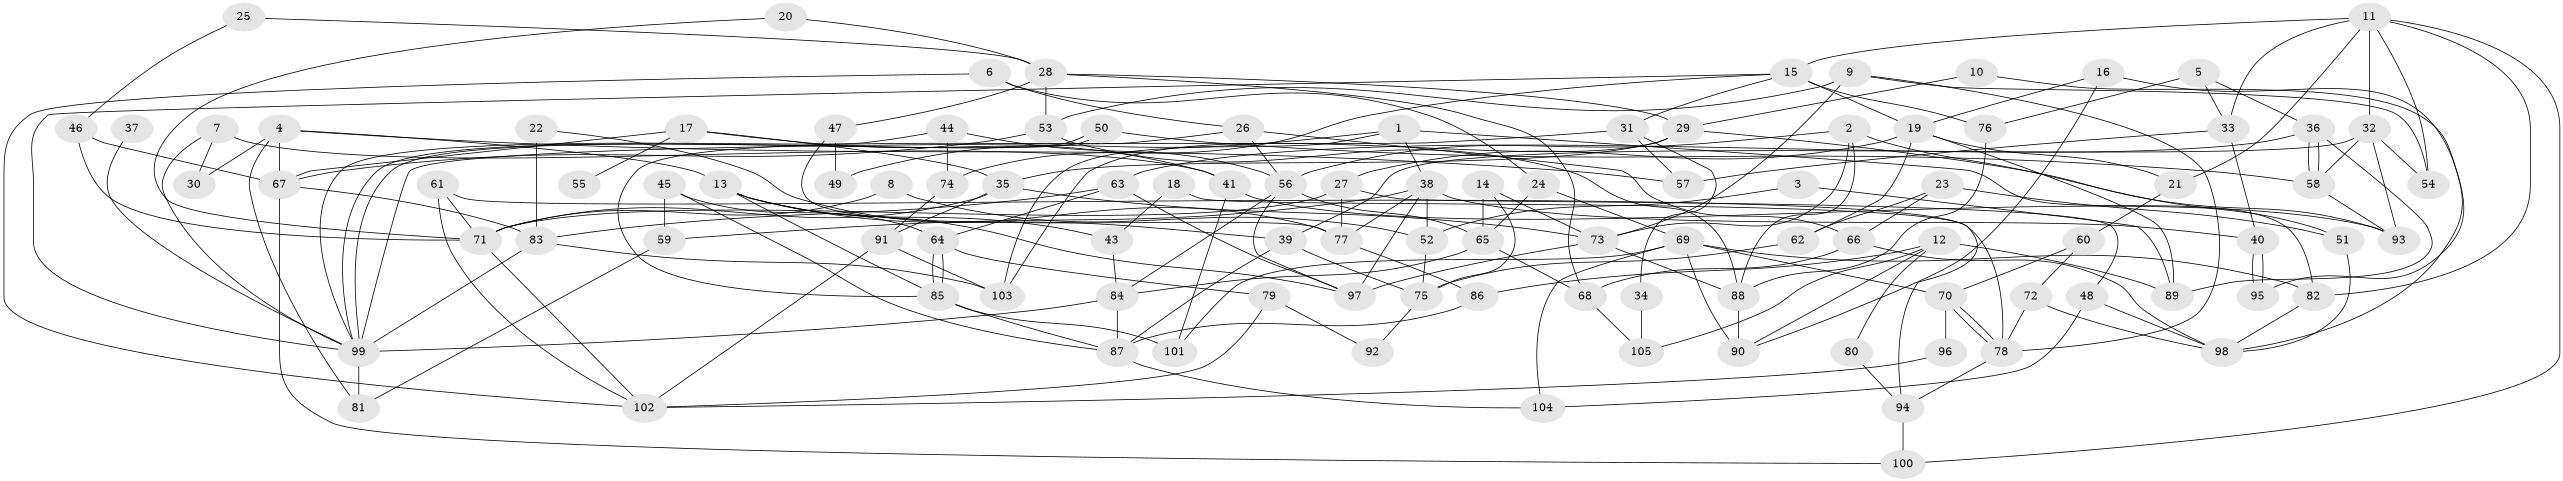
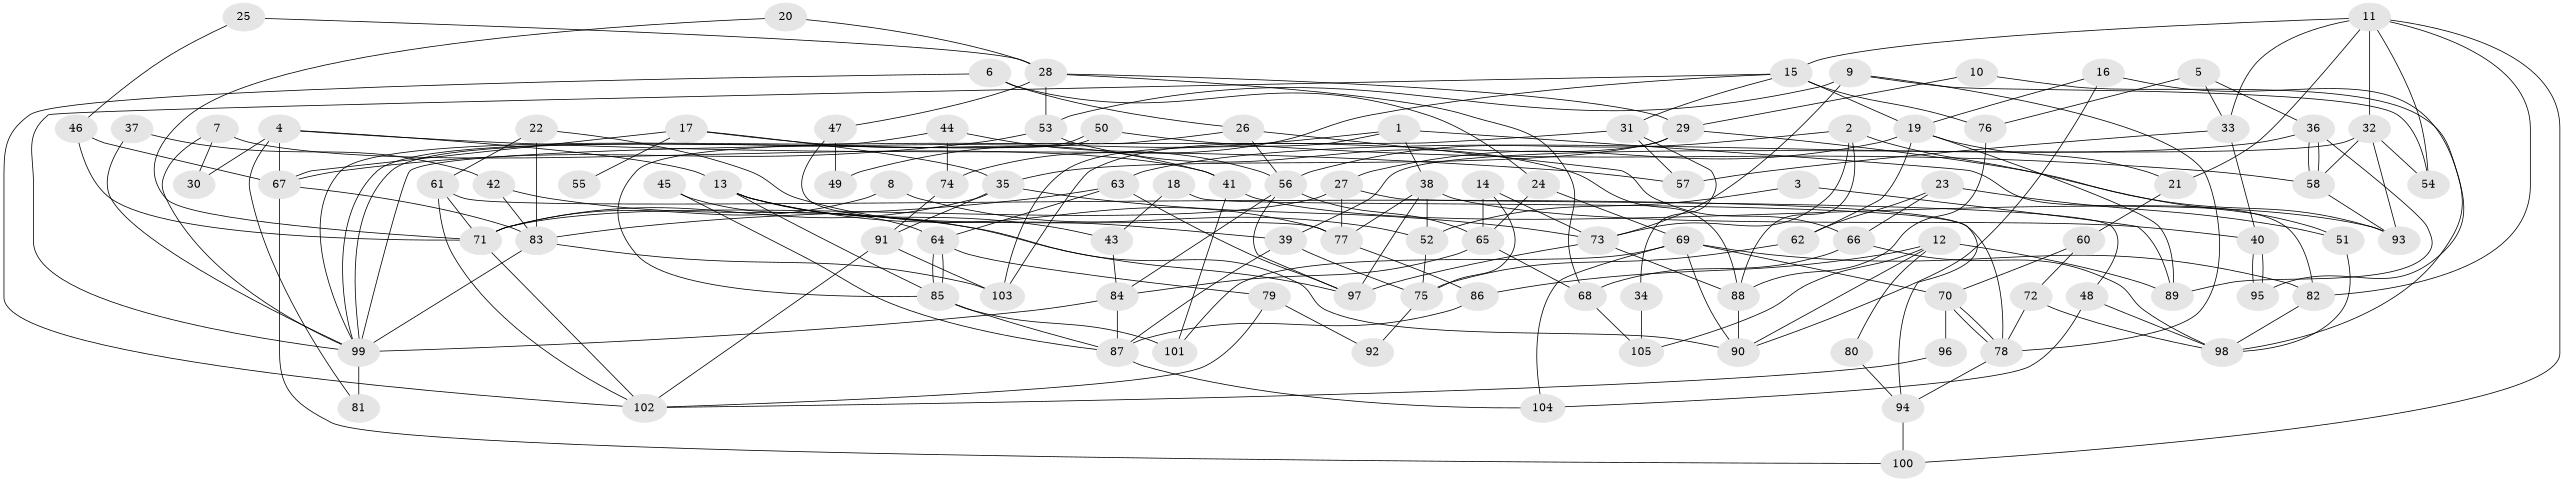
edge "22" -- "61": added
node "42": added
node "59": removed
